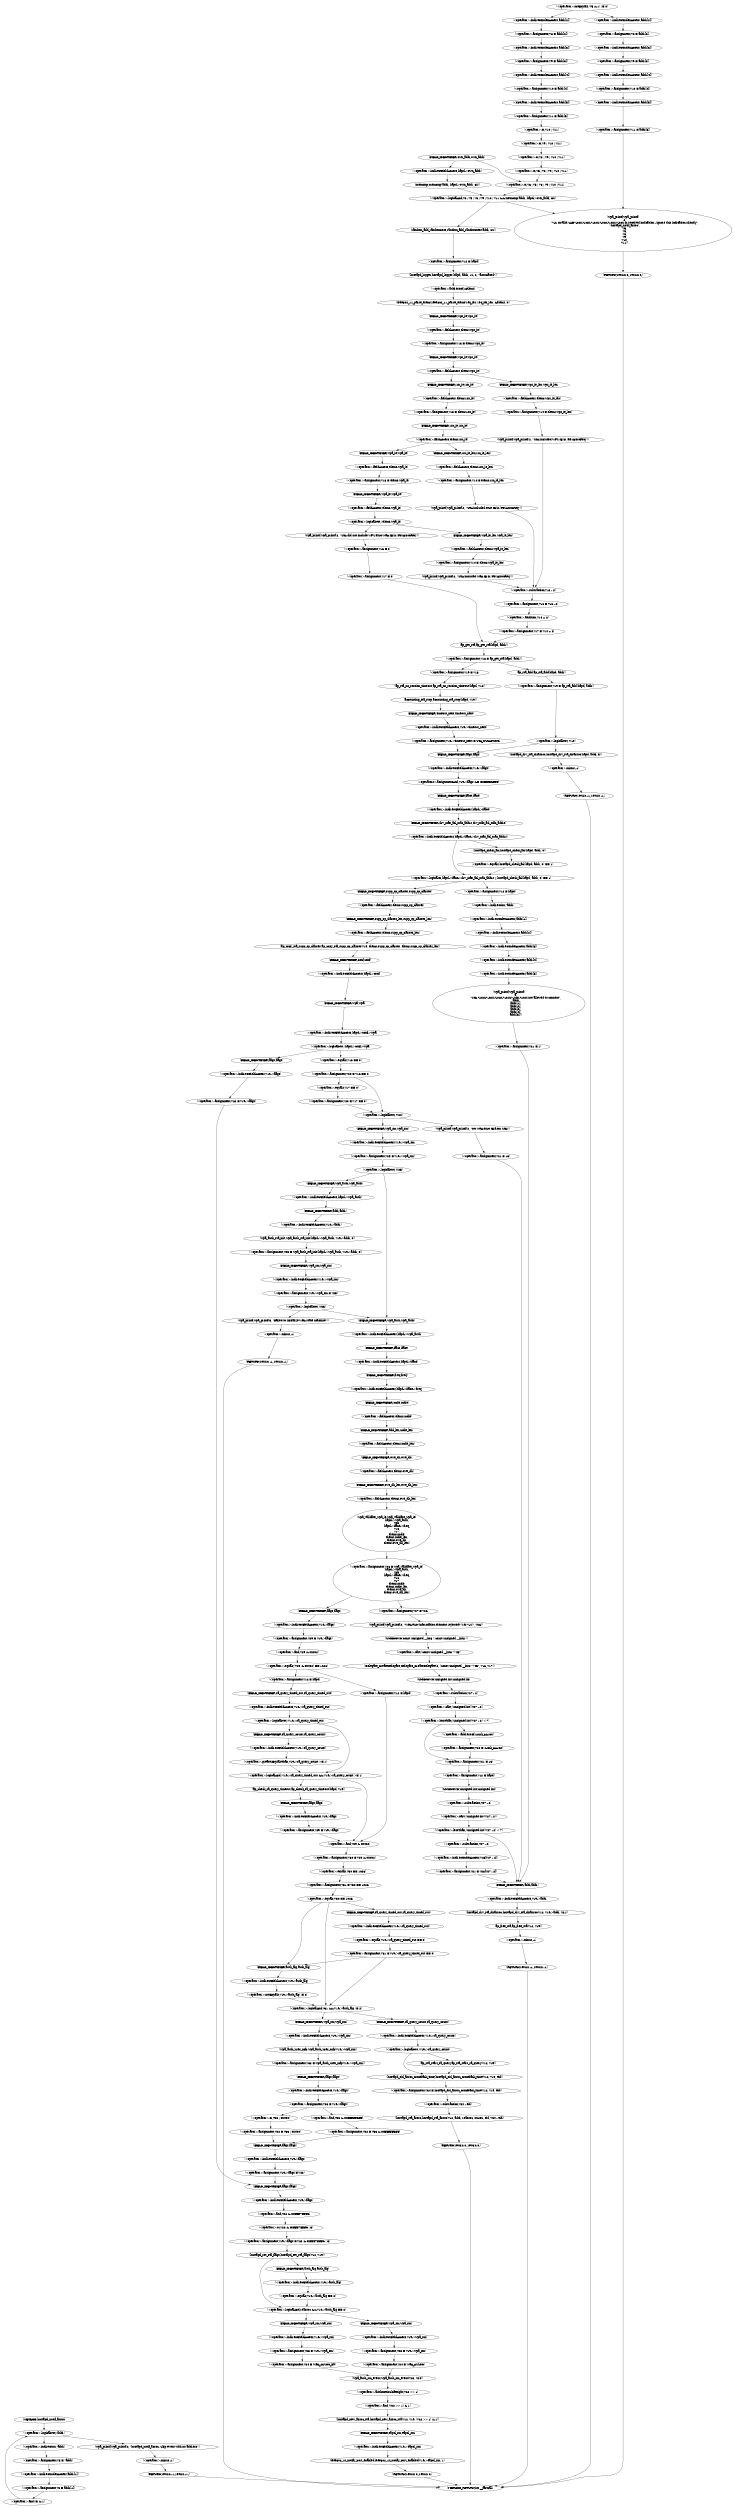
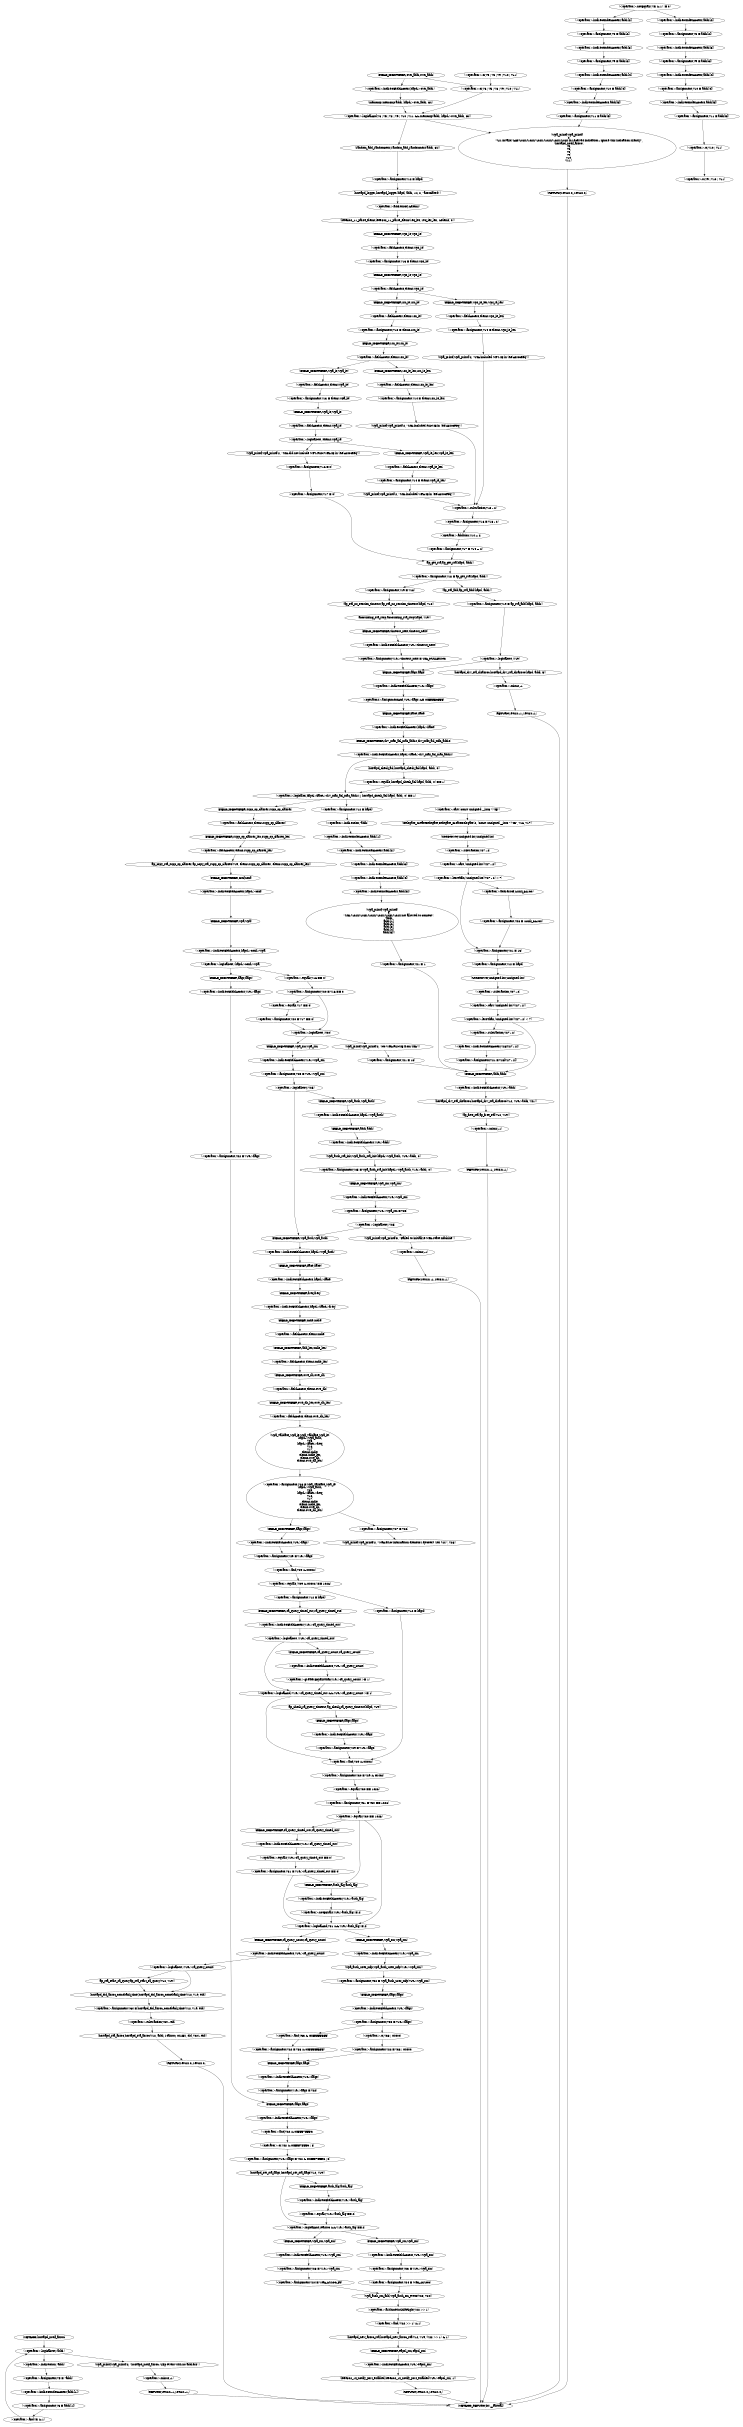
node "(<operator>.or,v8 | v9 | v10 | v11)": removed
node "(UNKNOWN,const unsigned __int8 *,const unsigned __int8 *)": removed
node "(wpa_auth_sm_event,wpa_auth_sm_event(v23, v24))": label "(wpa_auth_sm_event,wpa_auth_sm_event(v23, v24))" -> "(wpa_auth_sm_add,wpa_auth_sm_event(v23, v24))"
